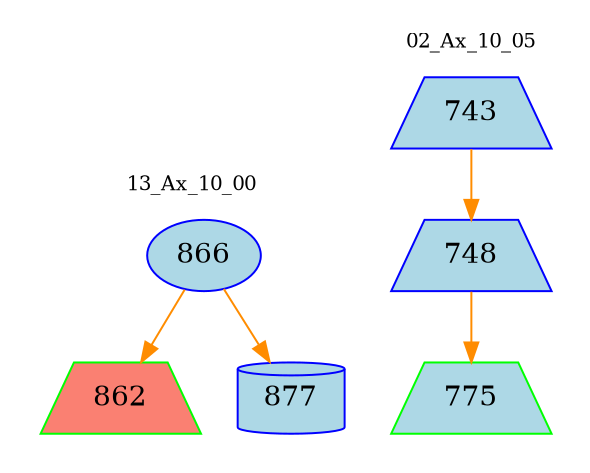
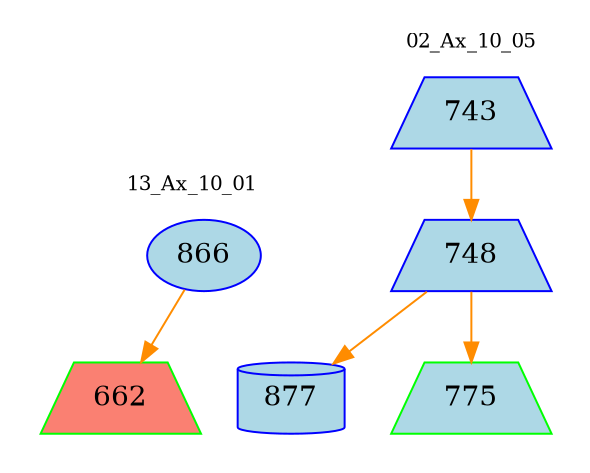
cluster "13_Ax_10_00": label "13_Ax_10_00" -> "13_Ax_10_01"
edge "866" -> "877": now "748" -> "877"
node "862": label "862" -> "662"
